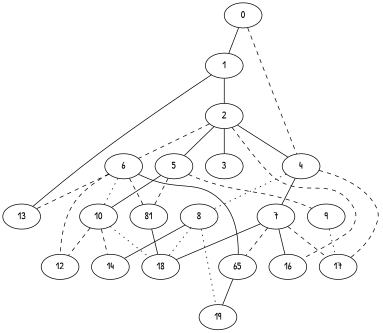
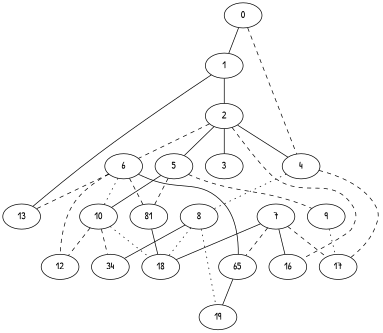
edge "4" -- "7": removed
node "14": label "14" -> "34"
